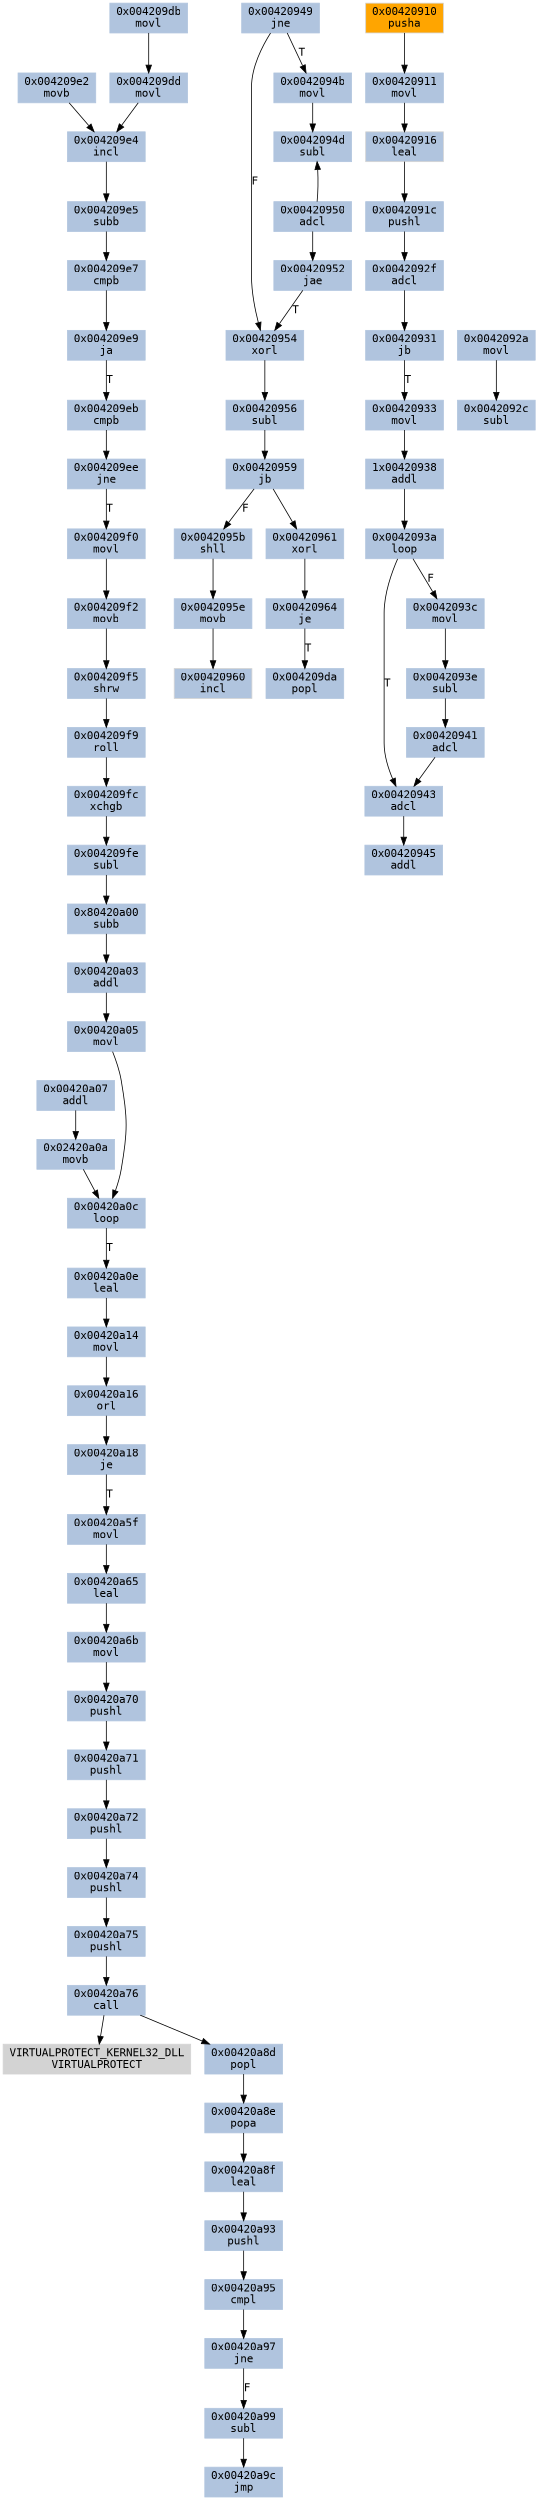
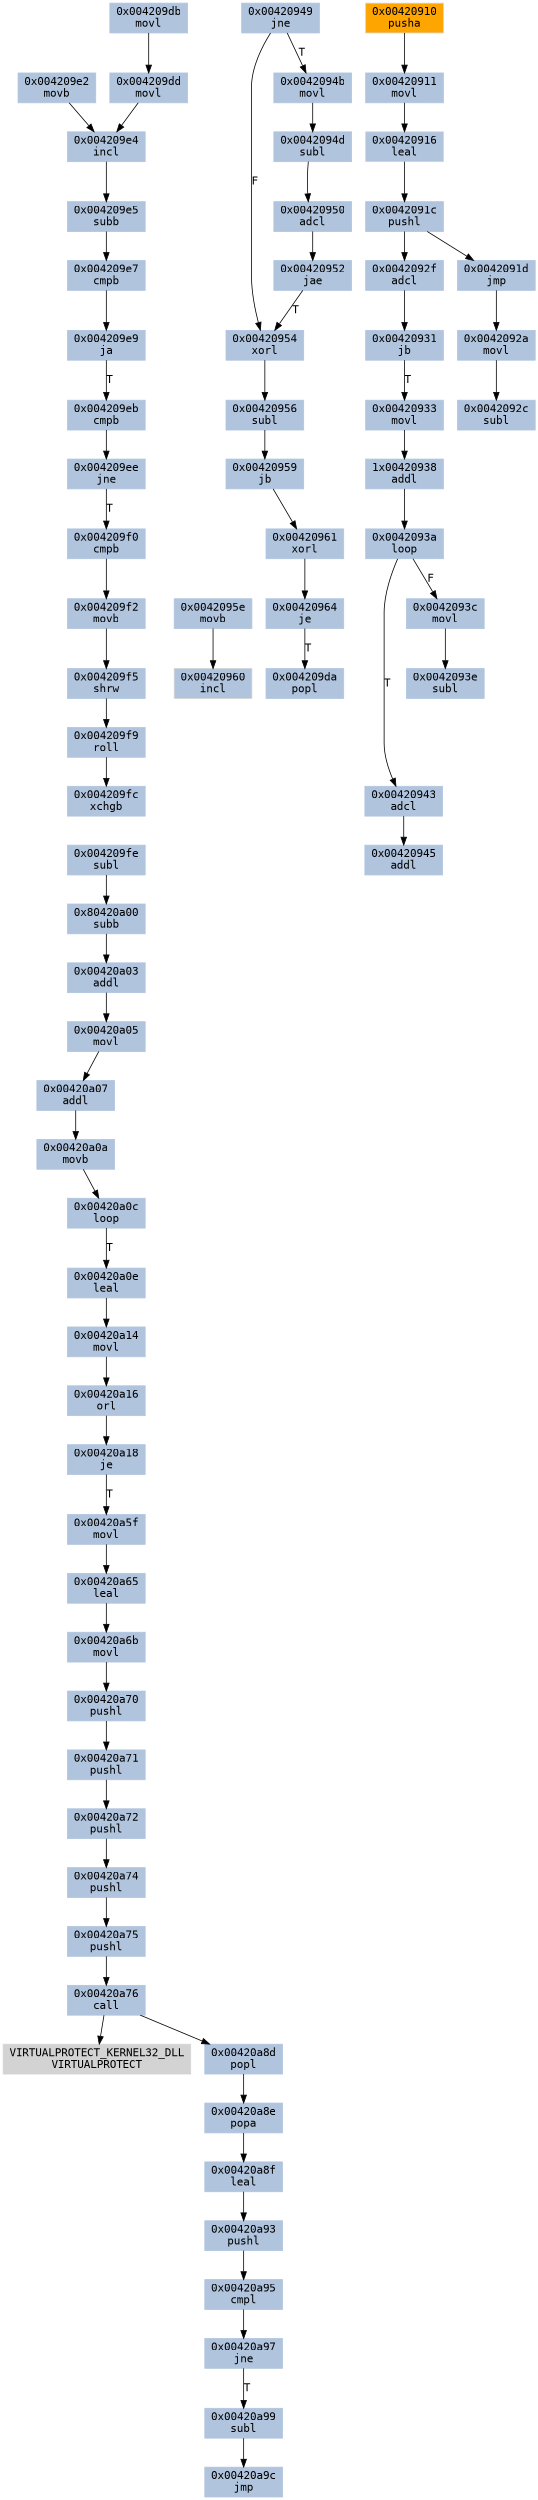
edge "0x00420950 adcl" -> "0x0042094d subl": reversed
node "0x0042091d jmp": added
node "0x004209f0 movl": label "0x004209f0 movl" -> "0x004209f0 cmpb"
node "0x0042095b shll": removed
node "0x00420941 adcl": removed
edge "0x004209fc xchgb" -> "0x004209fe subl": removed
edge "0x00420a05 movl" -> "0x00420a0c loop": now "0x00420a05 movl" -> "0x00420a07 addl"
node "0x02420a0a movb": label "0x02420a0a movb" -> "0x00420a0a movb"
edge "0x00420a97 jne" -> "0x00420a99 subl": label "F" -> "T"
